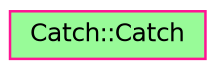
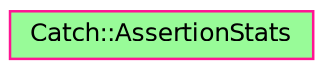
node "Catch::Catch": label "Catch::Catch" -> "Catch::AssertionStats"
